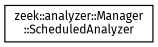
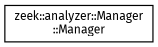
node "zeek::analyzer::Manager ::ScheduledAnalyzer": label "zeek::analyzer::Manager ::ScheduledAnalyzer" -> "zeek::analyzer::Manager ::Manager"
